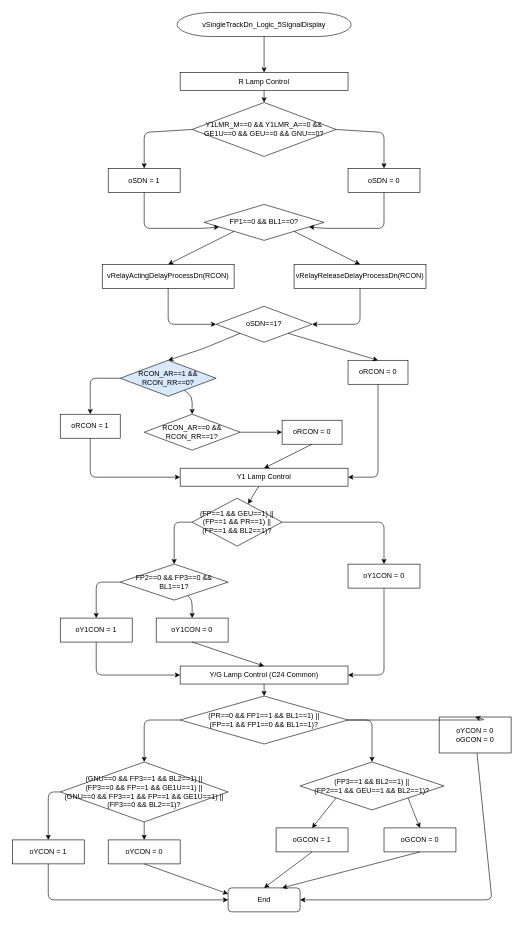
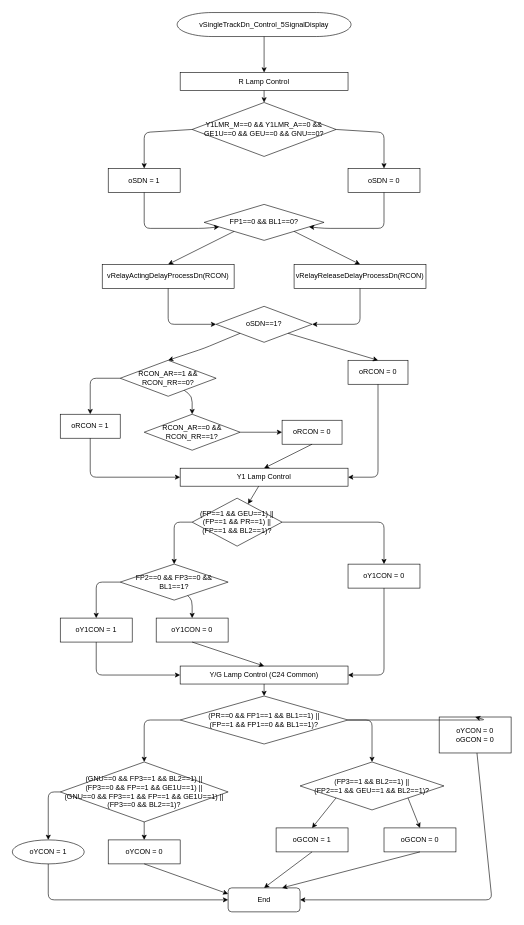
node "vSingleTrackDn_Logic_5SignalDisplay": label "vSingleTrackDn_Logic_5SignalDisplay" -> "vSingleTrackDn_Control_5SignalDisplay"
node "RCON_AR==1 && RCON_RR==0?": fillcolor #dae8fc -> #ffffff
node "oYCON = 1": shape rectangle -> ellipse
